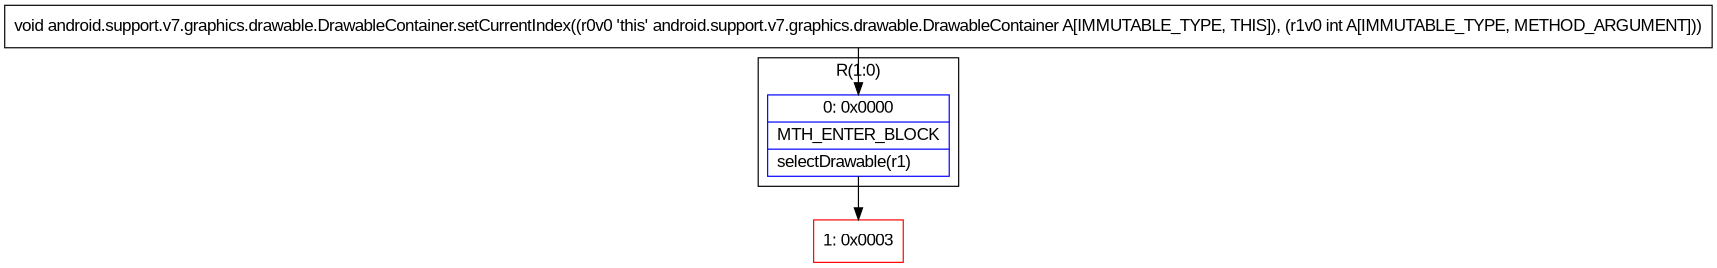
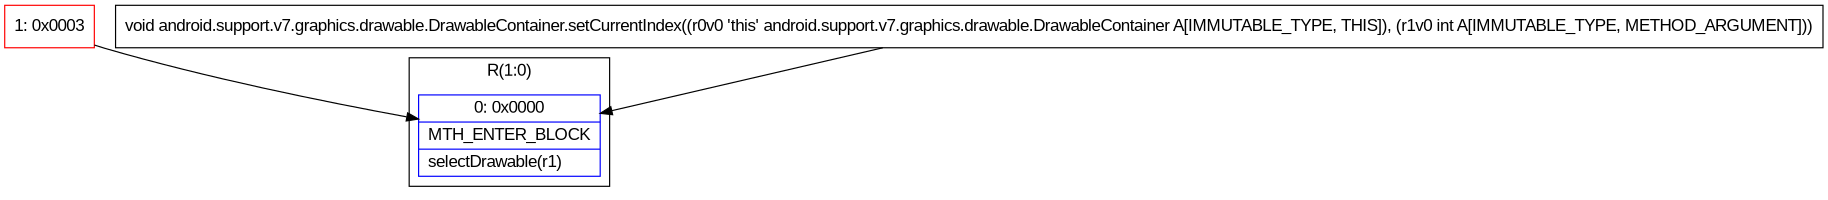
edge "0: 0x0000" -> "1: 0x0003": reversed
